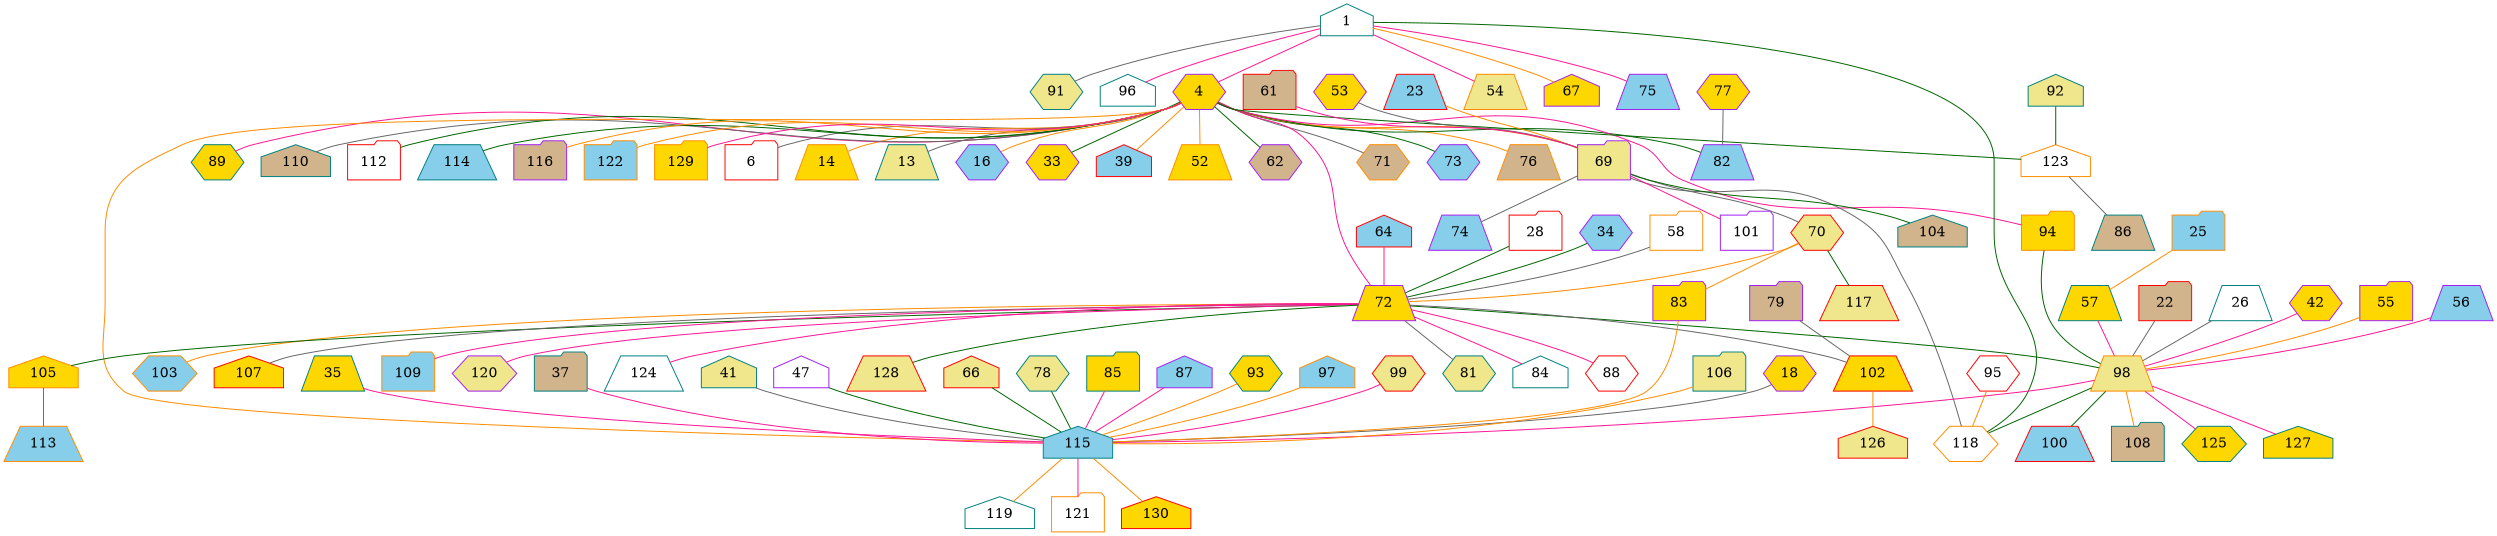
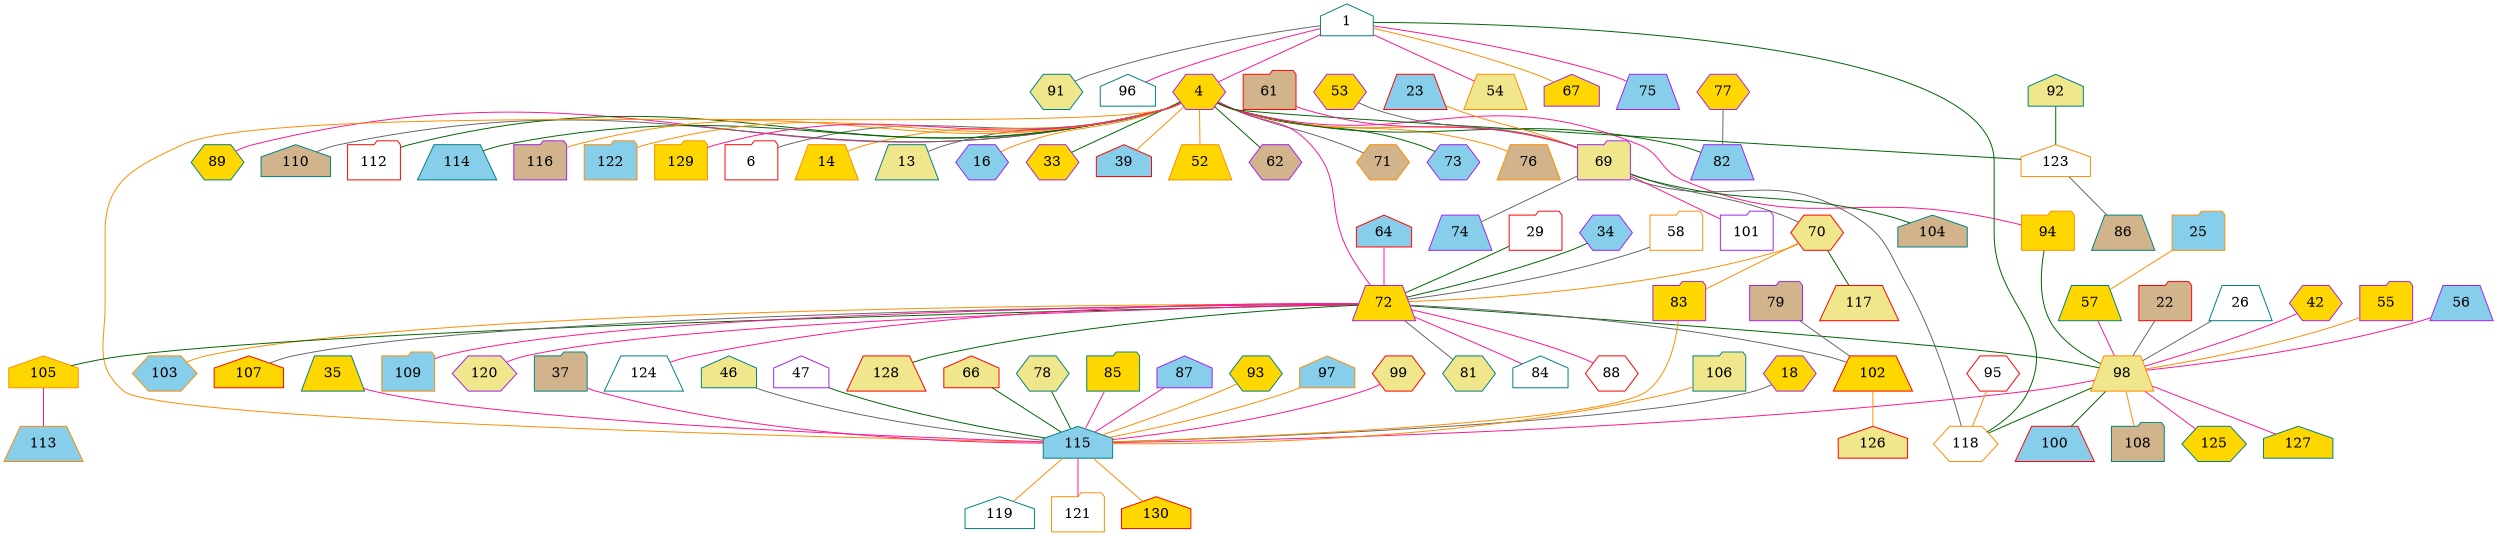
node "28": label "28" -> "29"
node "41": label "41" -> "46"
